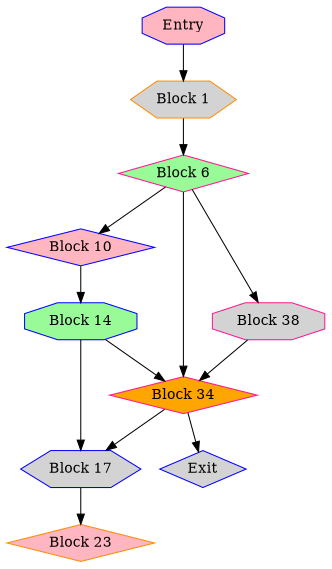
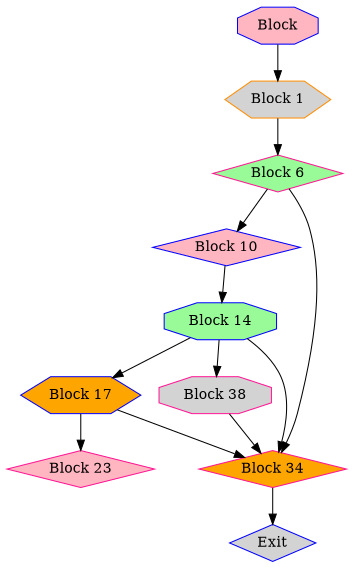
node "Entry": label "Entry" -> "Block"
edge "Block 6" -> "Block 38": now "Block 14" -> "Block 38"
edge "Block 34" -> "Block 17": reversed
node "Block 17": fillcolor lightgrey -> orange
node "Block 23": color darkorange -> deeppink
